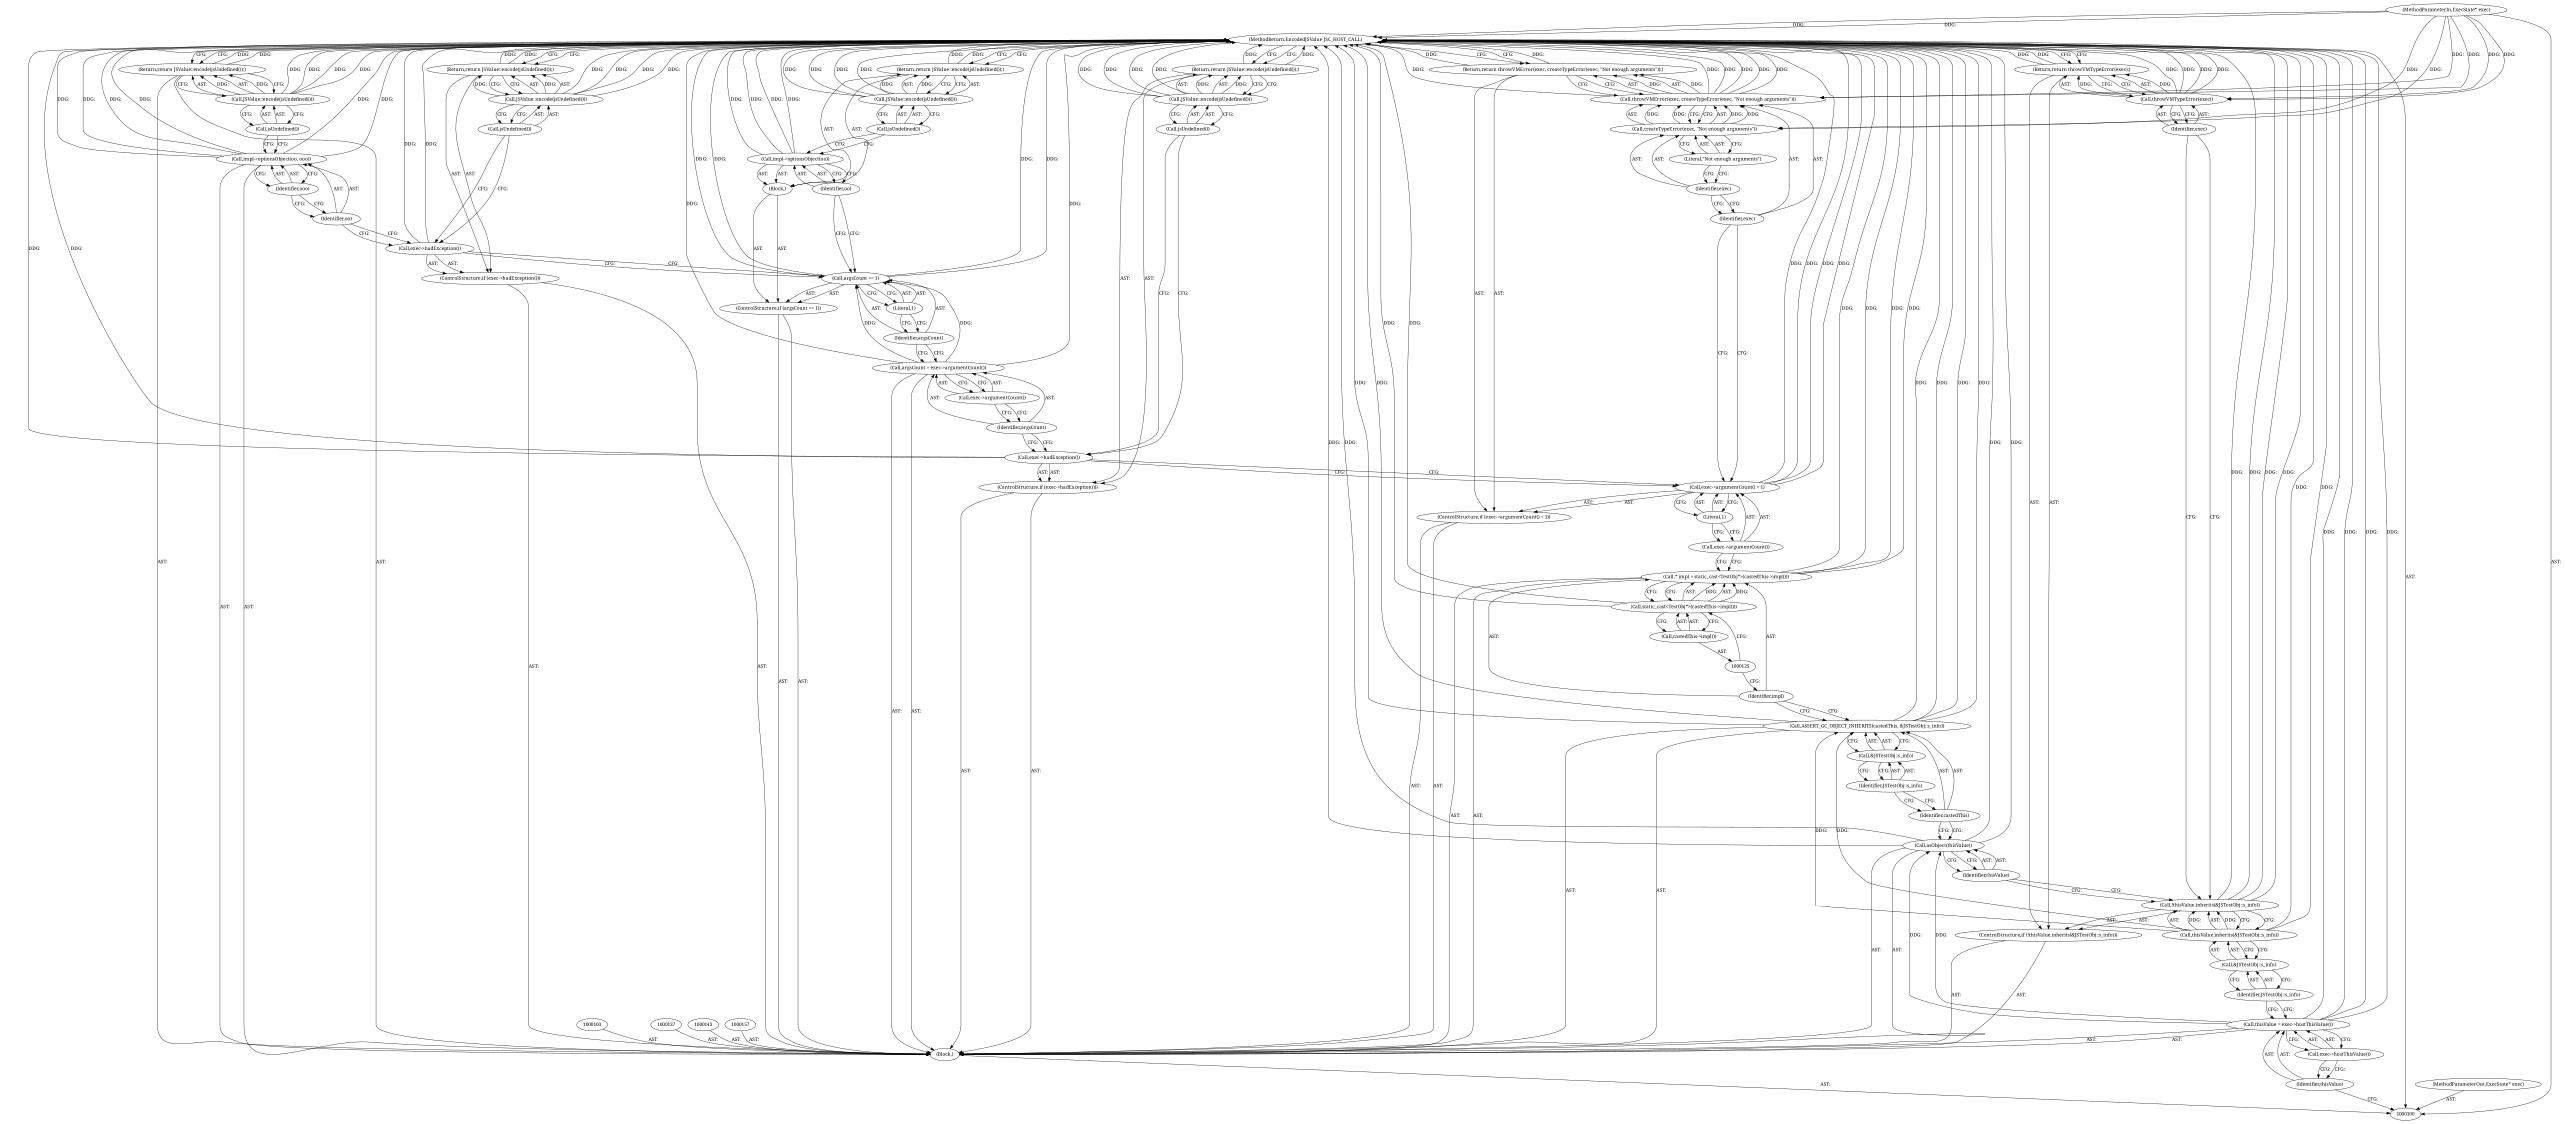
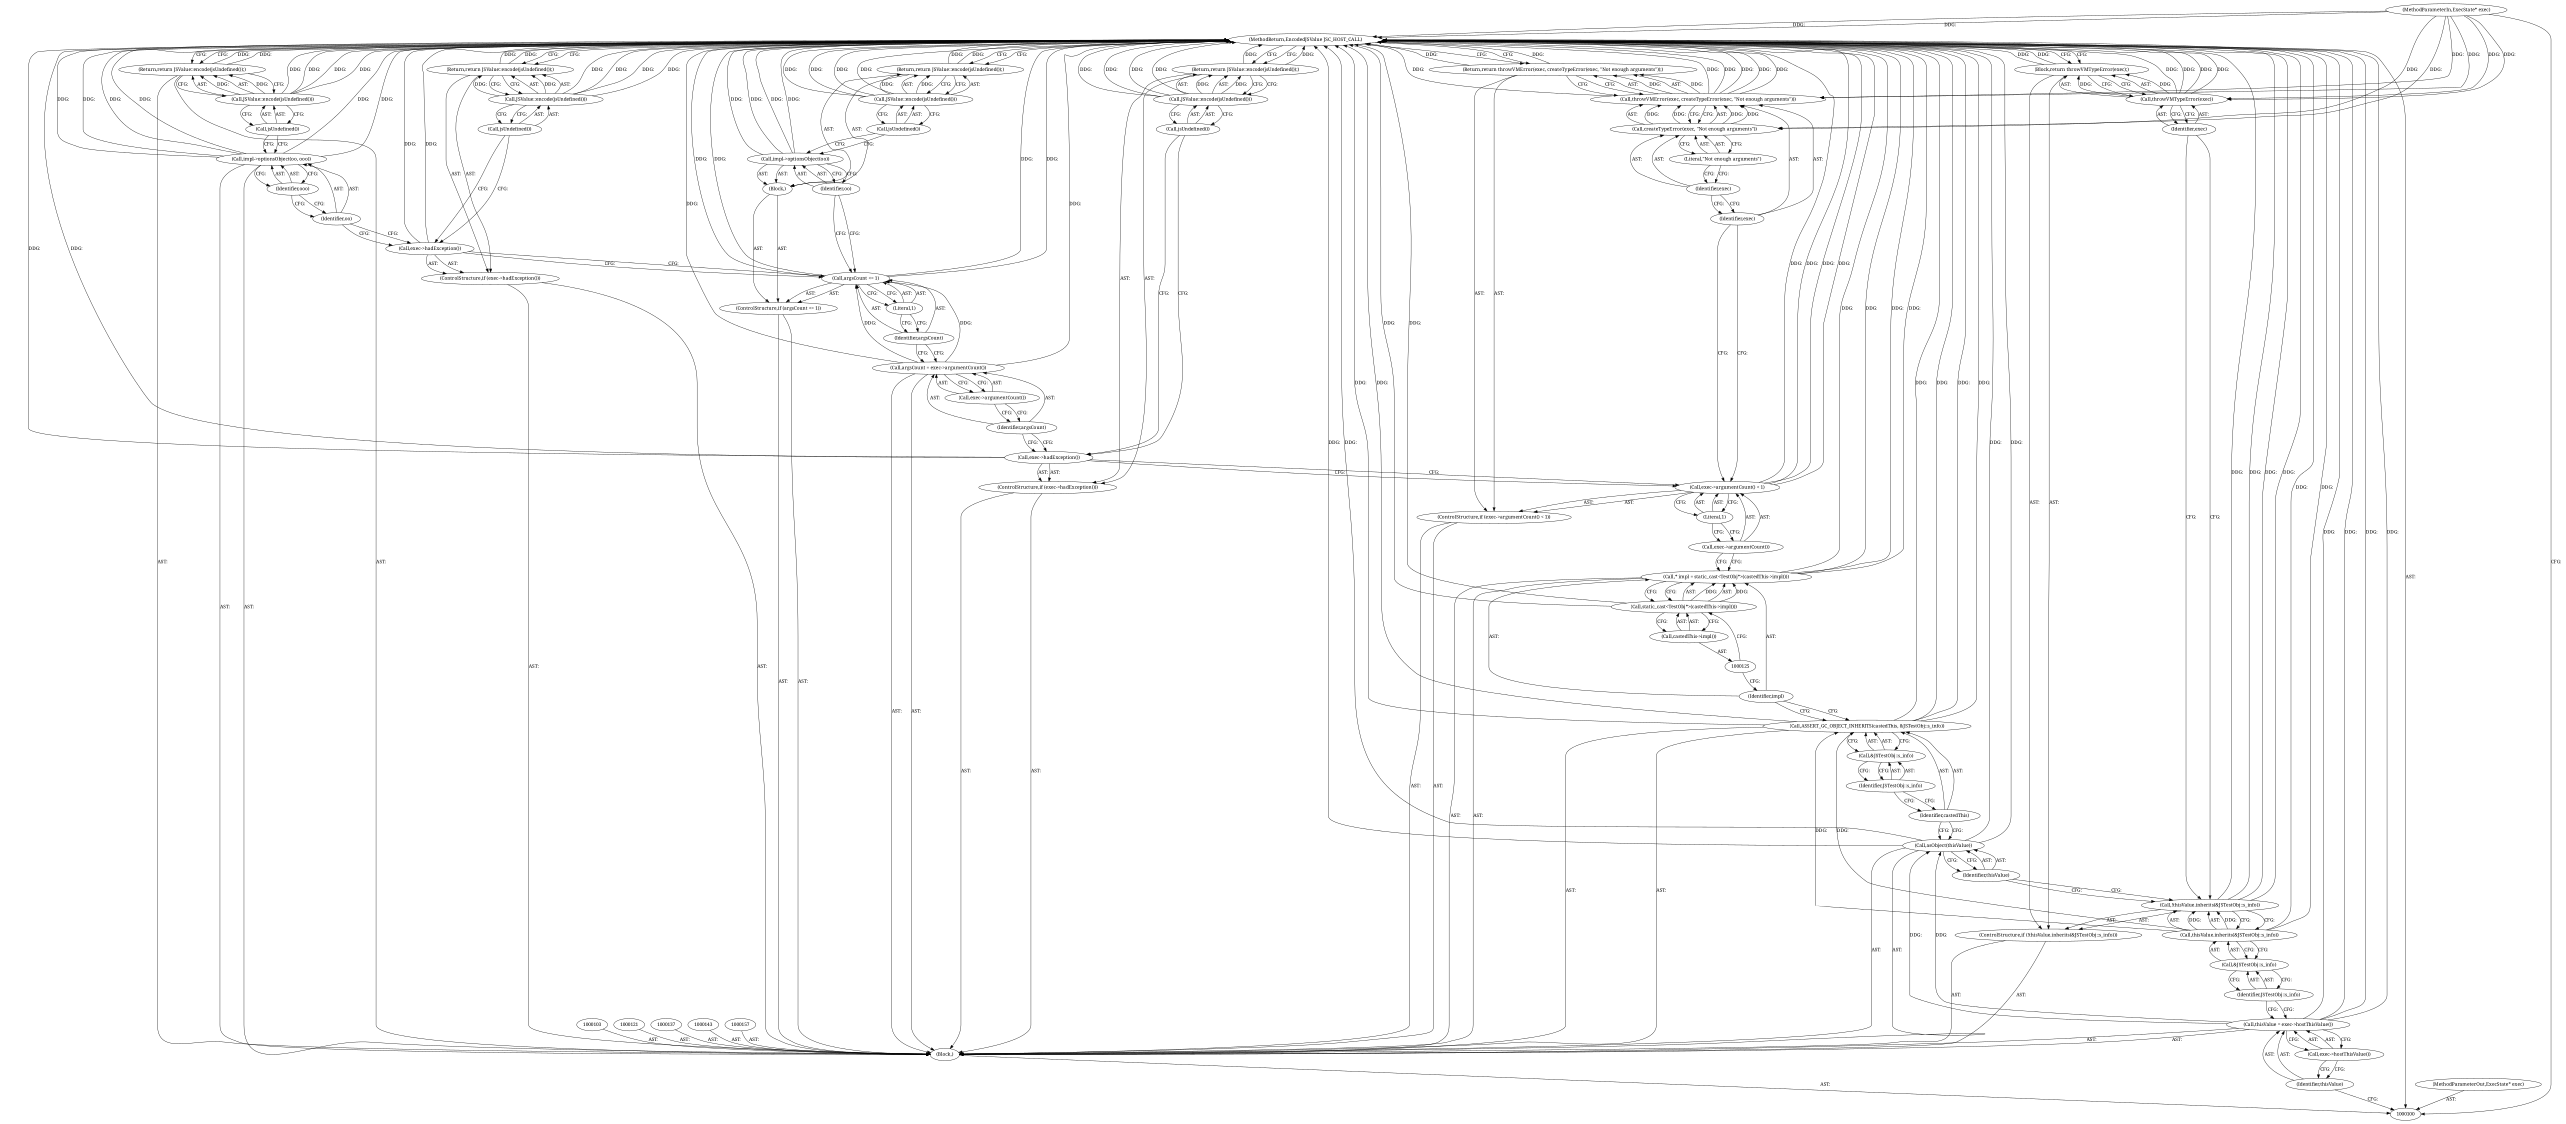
node "(Return,return throwVMTypeError(exec);)": label "(Return,return throwVMTypeError(exec);)" -> "(Block,return throwVMTypeError(exec);)"
edge "(MethodParameterIn,ExecState* exec)" -> "1000100": label "AST: " -> "CFG: "
node "1000121": added
